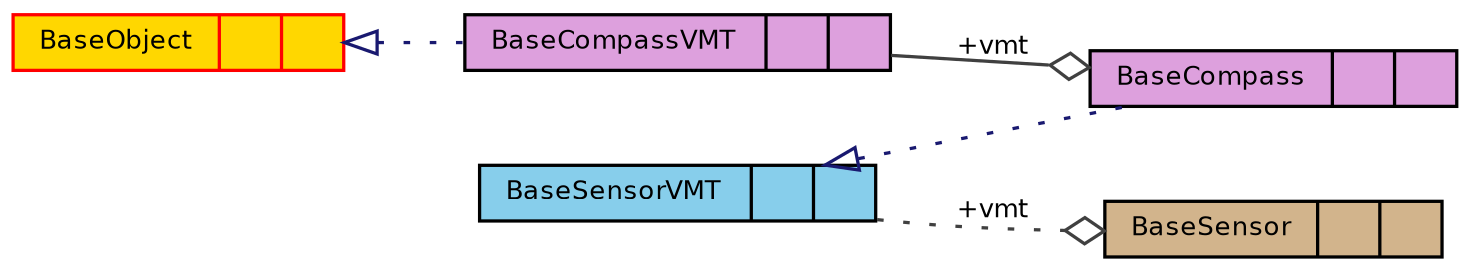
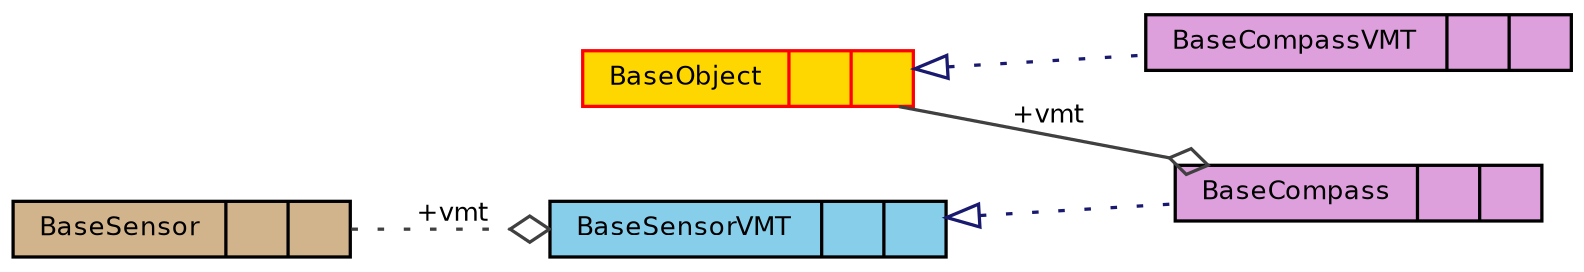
edge "BaseCompassVMT" -> "BaseCompass": now "BaseObject" -> "BaseCompass"
edge "BaseSensorVMT" -> "BaseSensor": reversed
